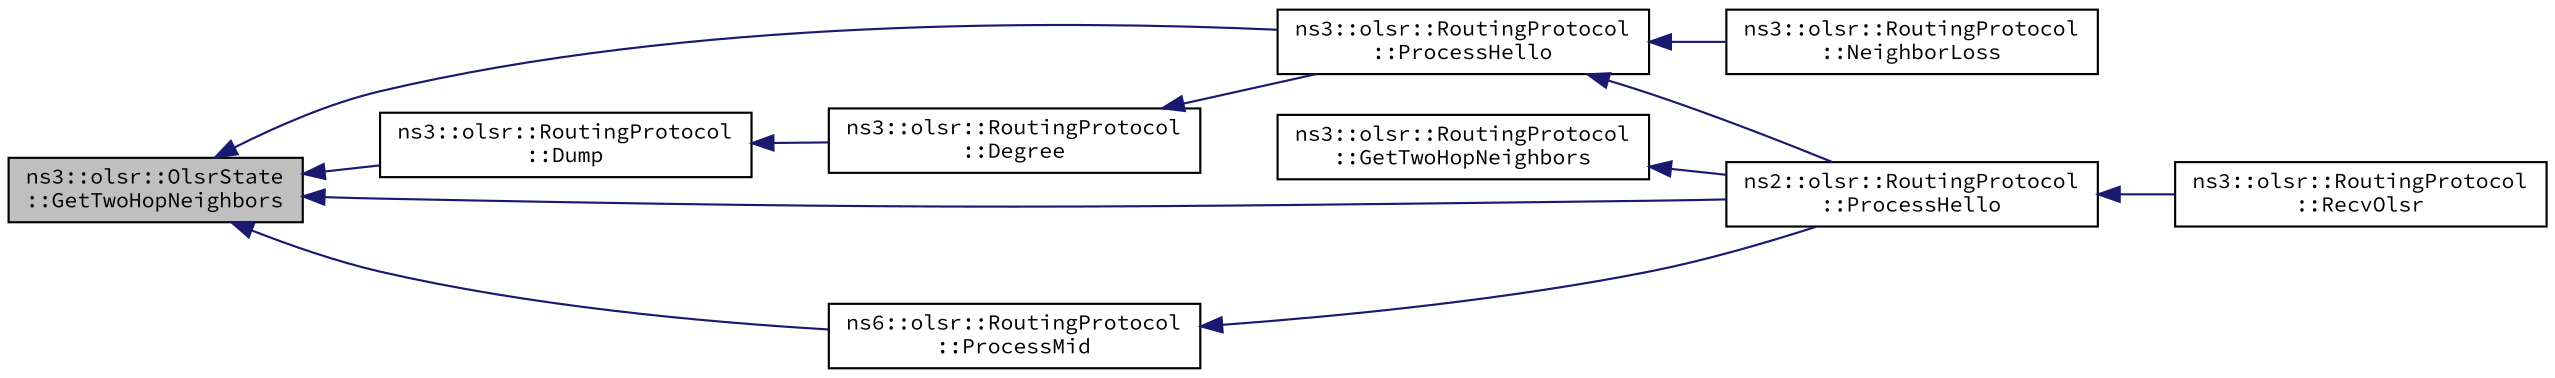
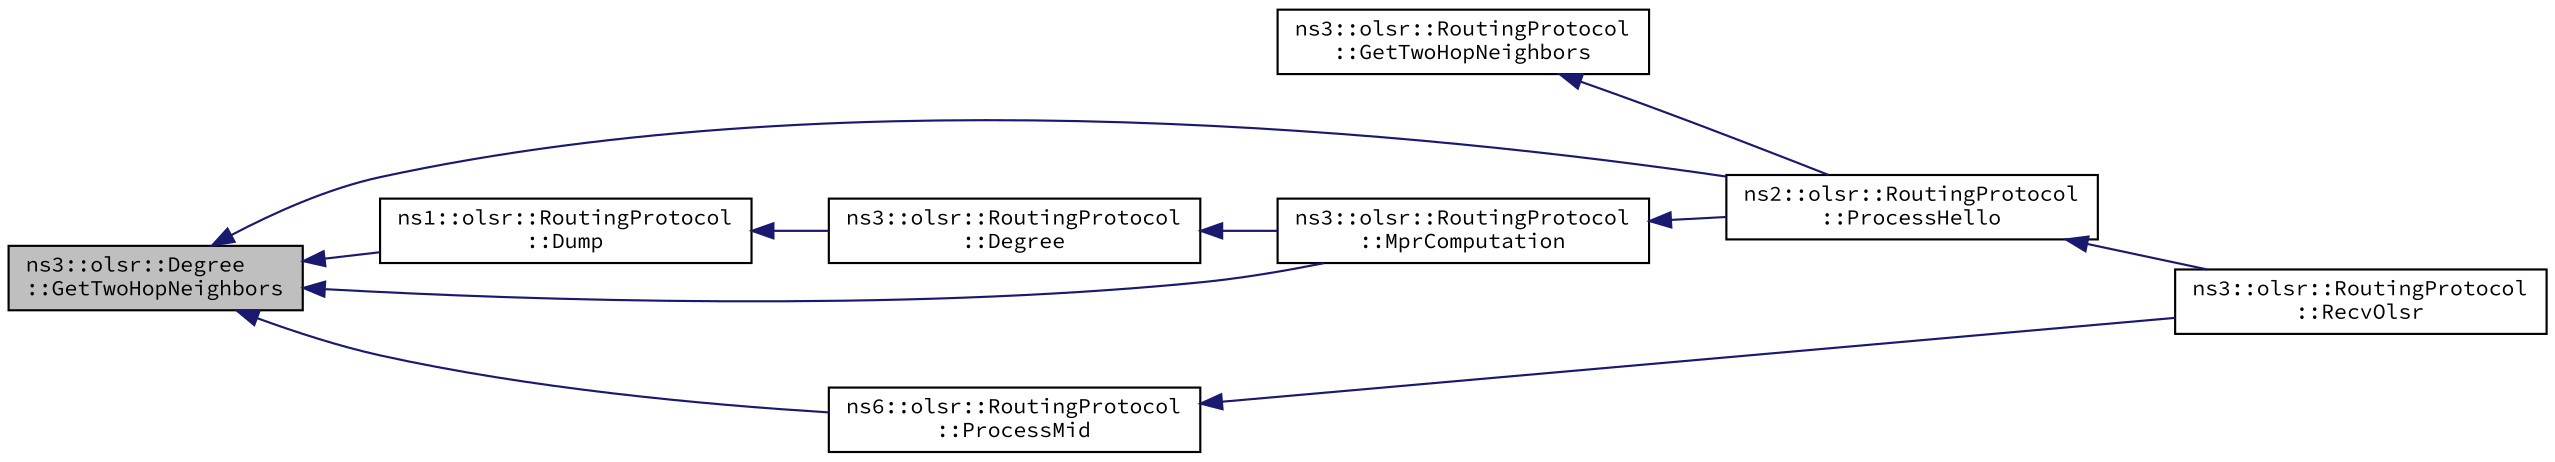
node "ns3::olsr::RoutingProtocol ::ProcessHello": label "ns3::olsr::RoutingProtocol ::ProcessHello" -> "ns3::olsr::RoutingProtocol ::MprComputation"
node "ns3::olsr::RoutingProtocol ::NeighborLoss": removed
node "ns3::olsr::RoutingProtocol ::Dump": label "ns3::olsr::RoutingProtocol ::Dump" -> "ns1::olsr::RoutingProtocol ::Dump"
node "ns3::olsr::OlsrState ::GetTwoHopNeighbors": label "ns3::olsr::OlsrState ::GetTwoHopNeighbors" -> "ns3::olsr::Degree ::GetTwoHopNeighbors"
edge "ns2::olsr::RoutingProtocol ::ProcessHello" -> "ns6::olsr::RoutingProtocol ::ProcessMid": now "ns3::olsr::RoutingProtocol ::RecvOlsr" -> "ns6::olsr::RoutingProtocol ::ProcessMid"
